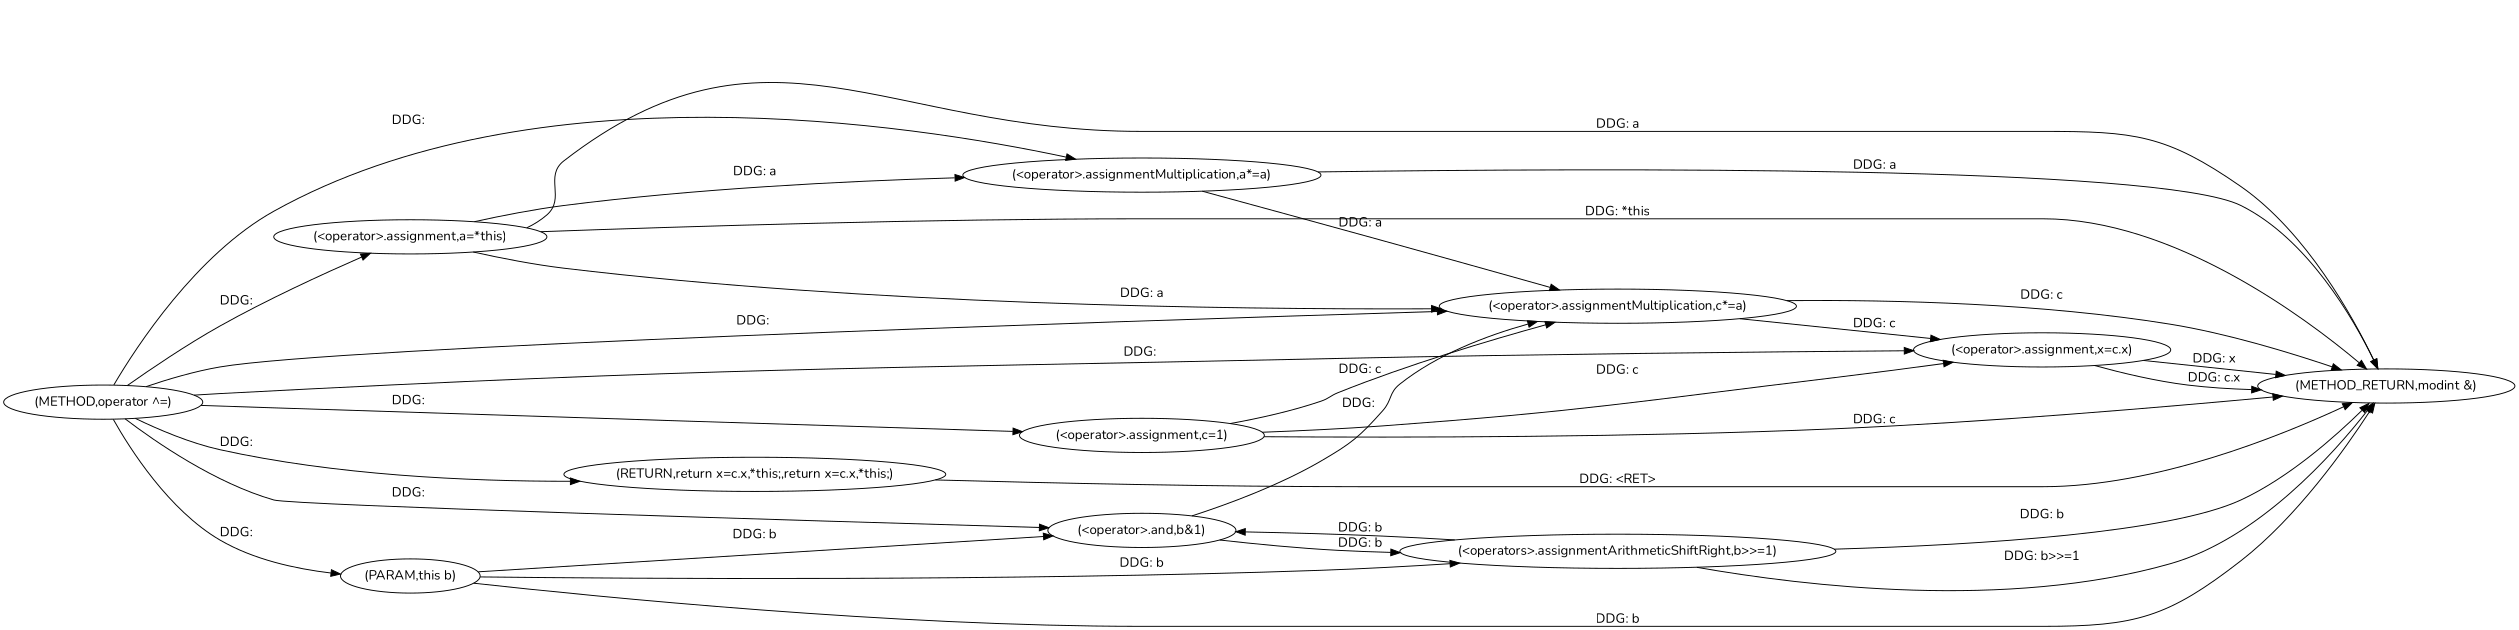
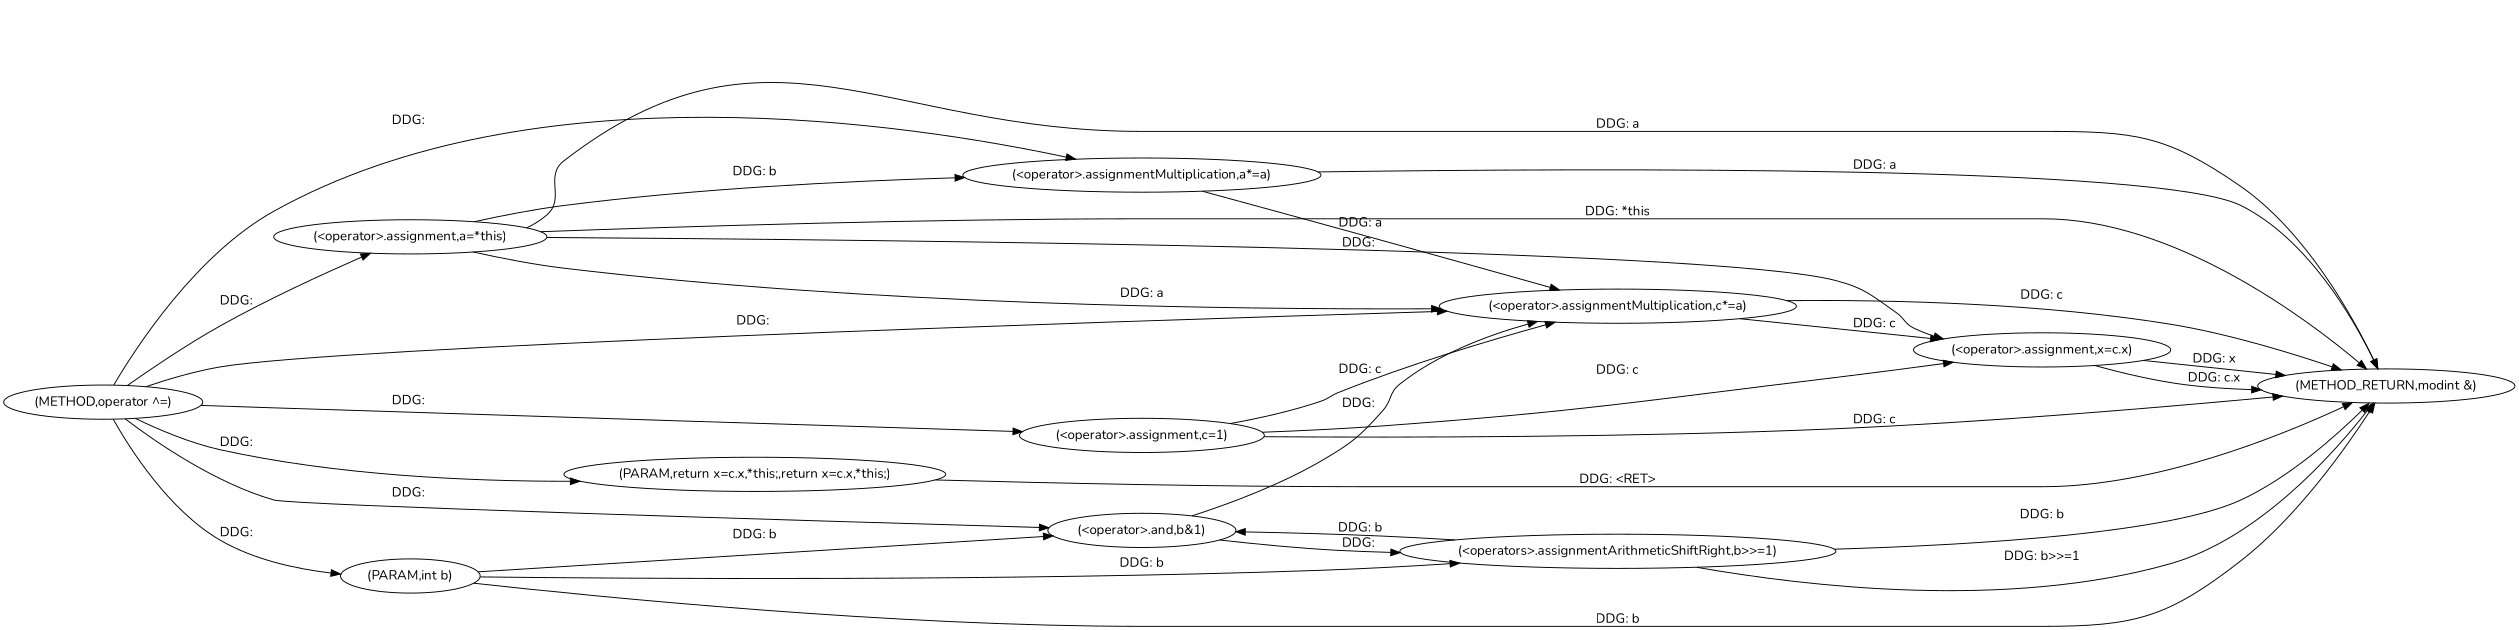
edge "(<operator>.assignment,a=*this)" -> "(<operator>.assignmentMultiplication,a*=a)": label "DDG: a" -> "DDG: b"
edge "(METHOD,operator ^=)" -> "(<operator>.assignment,x=c.x)": now "(<operator>.assignment,a=*this)" -> "(<operator>.assignment,x=c.x)"
node "(RETURN,return x=c.x,*this;,return x=c.x,*this;)": label "(RETURN,return x=c.x,*this;,return x=c.x,*this;)" -> "(PARAM,return x=c.x,*this;,return x=c.x,*this;)"
edge "(<operator>.and,b&1)" -> "(<operators>.assignmentArithmeticShiftRight,b>>=1)": label "DDG: b" -> "DDG: "
node "(PARAM,this b)": label "(PARAM,this b)" -> "(PARAM,int b)"
